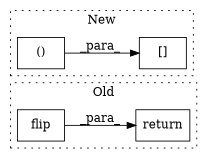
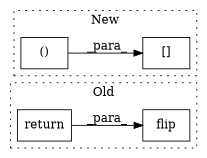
edge "flip" -> "return": reversed
